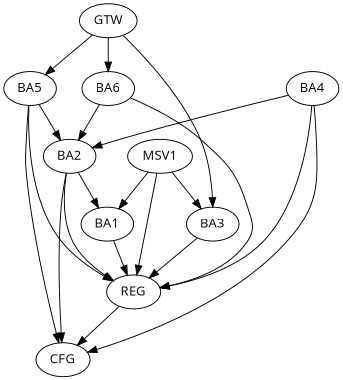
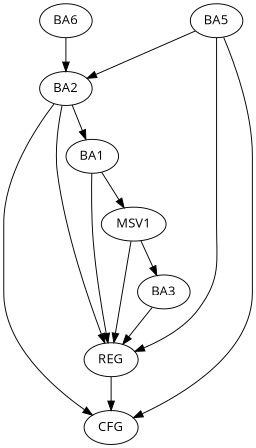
node "GTW": removed
node "BA4": removed
edge "MSV1" -> "BA1": reversed
edge "BA6" -> "REG": removed
